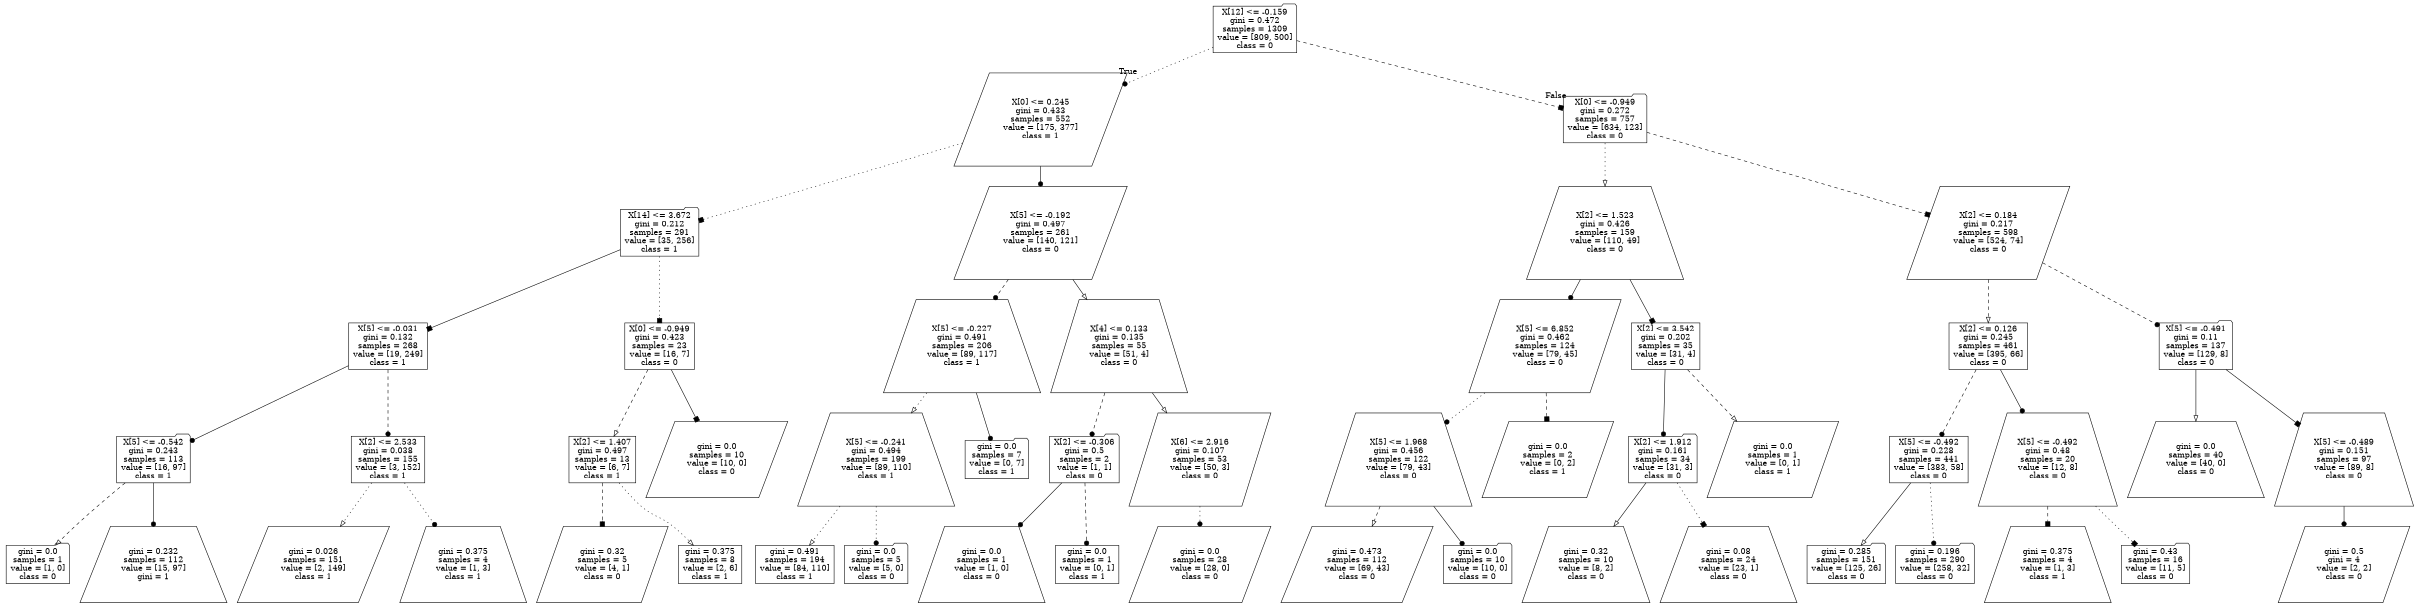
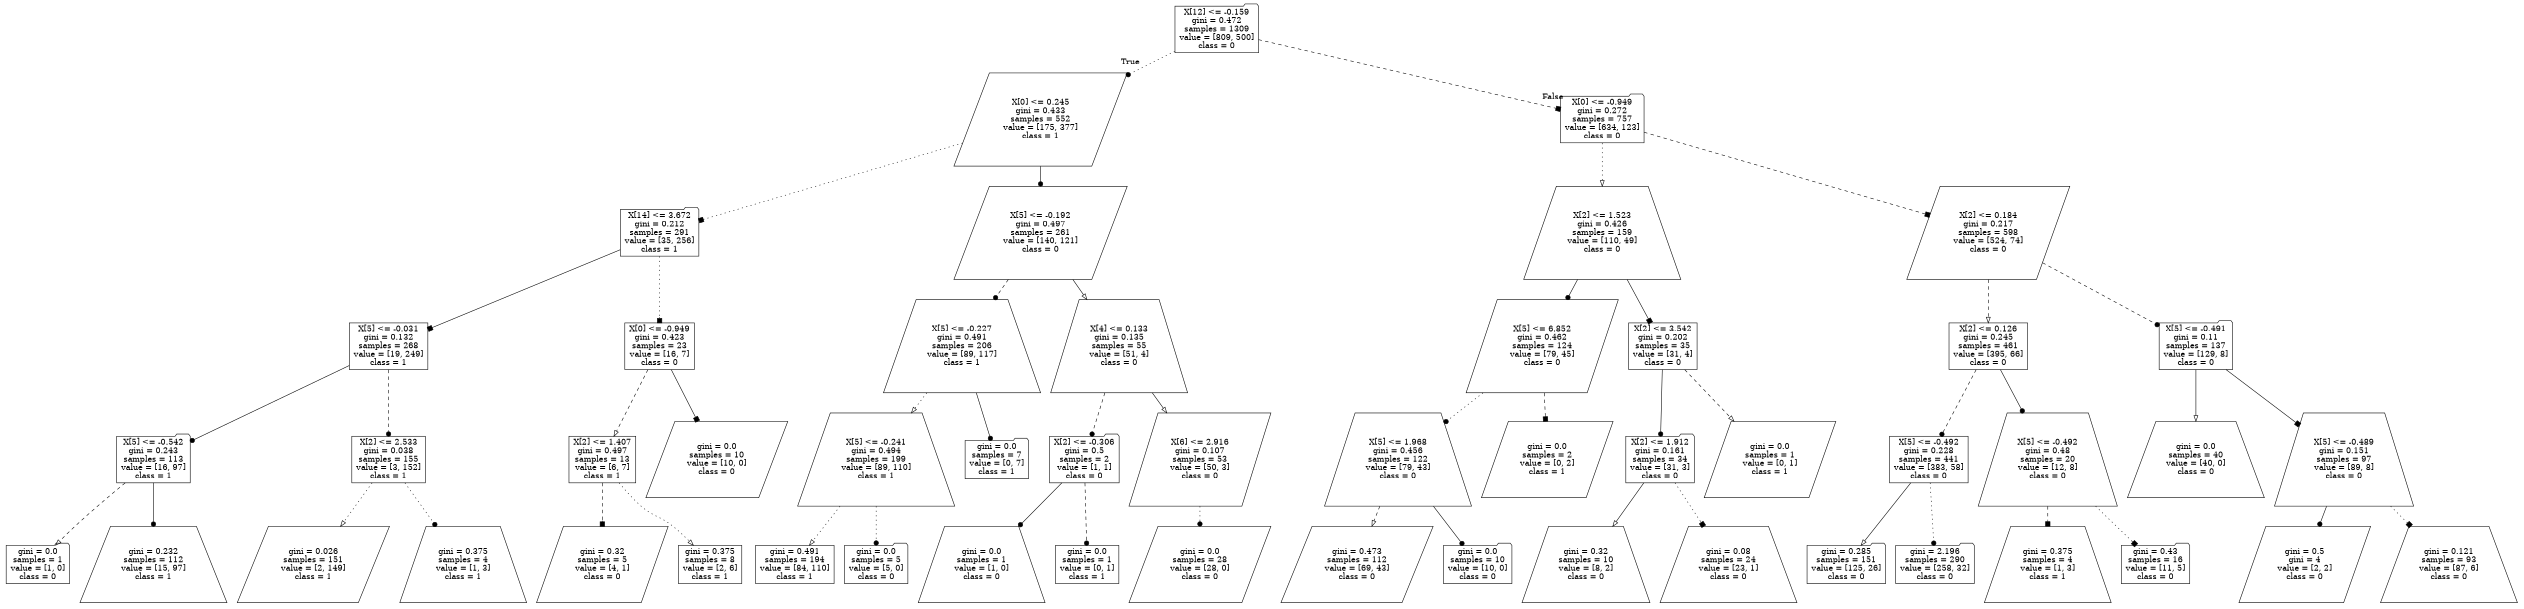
node "gini = 0.232 samples = 112 value = [15, 97] gini = 1": label "gini = 0.232 samples = 112 value = [15, 97] gini = 1" -> "gini = 0.232 samples = 112 value = [15, 97] class = 1"
node "gini = 0.196 samples = 290 value = [258, 32] class = 0": label "gini = 0.196 samples = 290 value = [258, 32] class = 0" -> "gini = 2.196 samples = 290 value = [258, 32] class = 0"
node "gini = 0.121 samples = 93 value = [87, 6] class = 0": added
